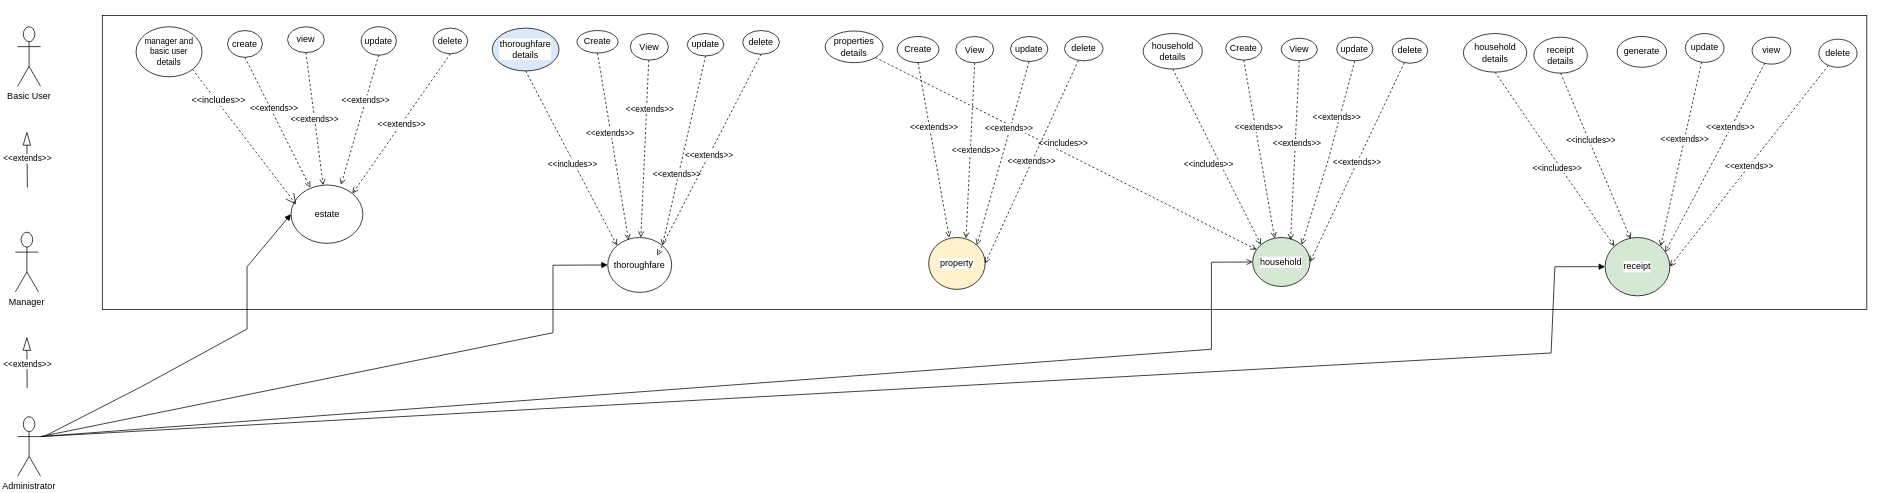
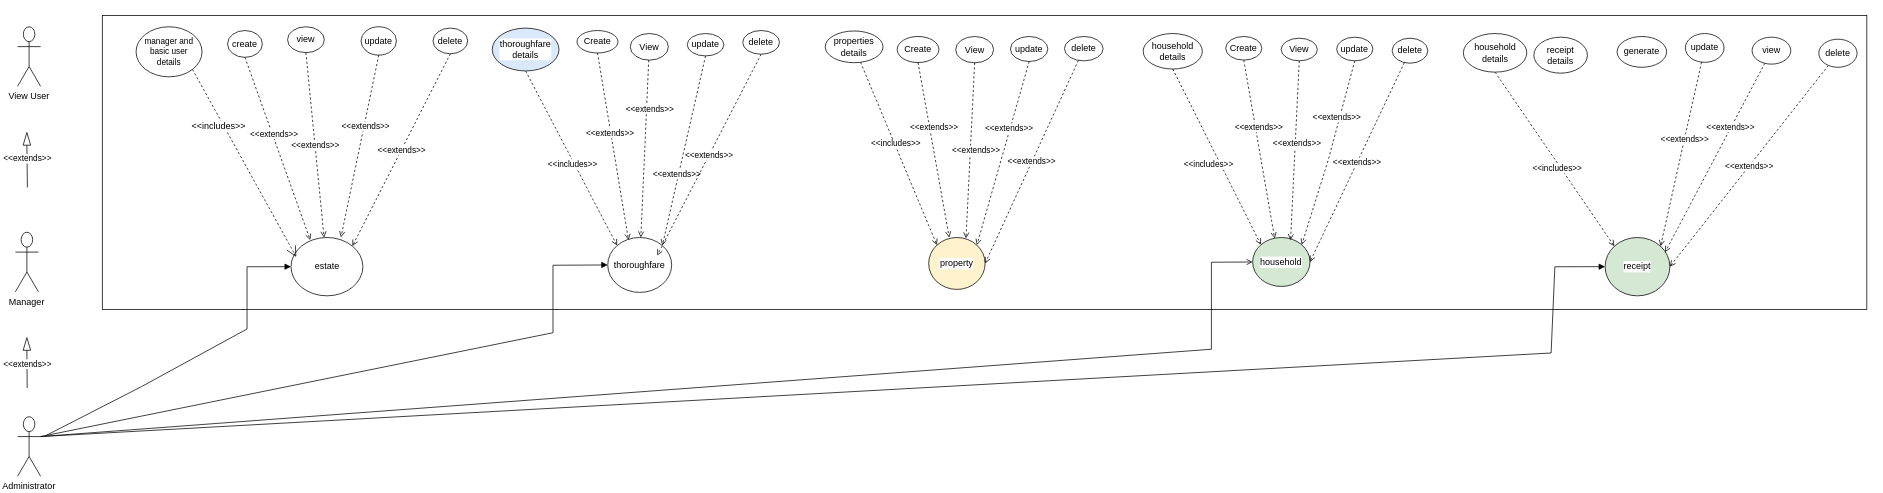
node "Basic User": label "Basic User" -> "View User"
edge "receipt details" -> "receipt": removed, label "<<includes>>"
edge "properties details" -> "household": now "properties details" -> "property"
node "estate": moved (327, 214) -> (327, 267)
